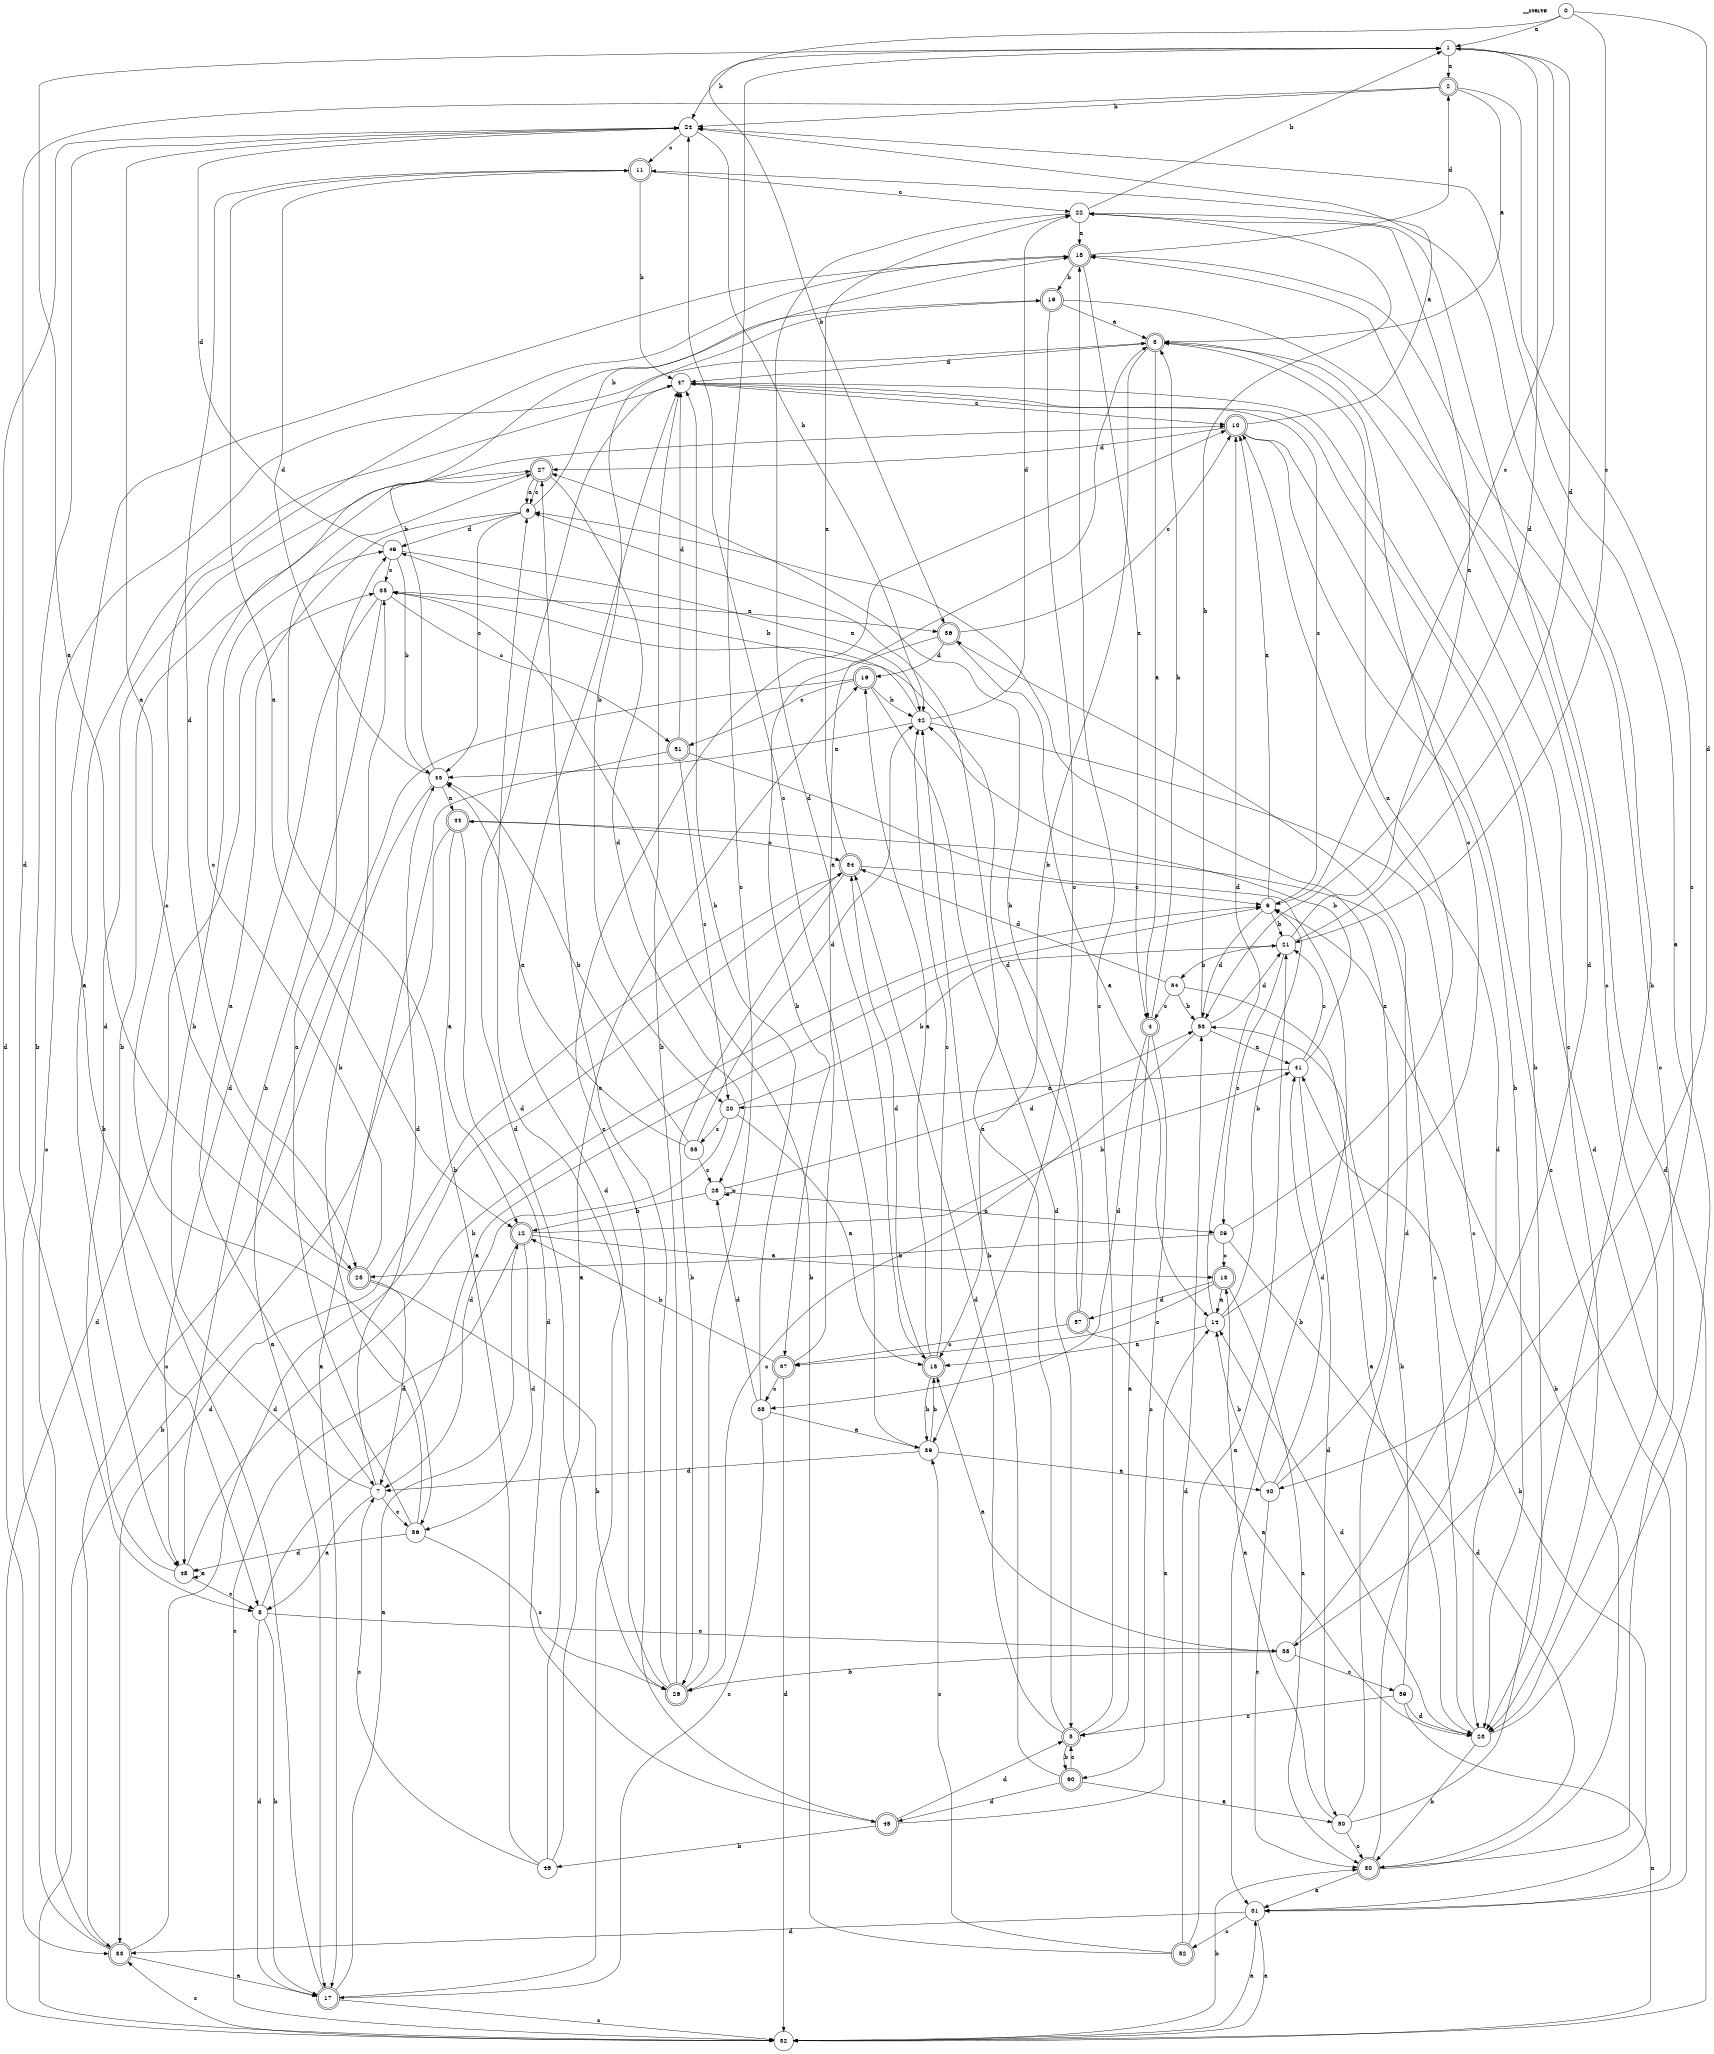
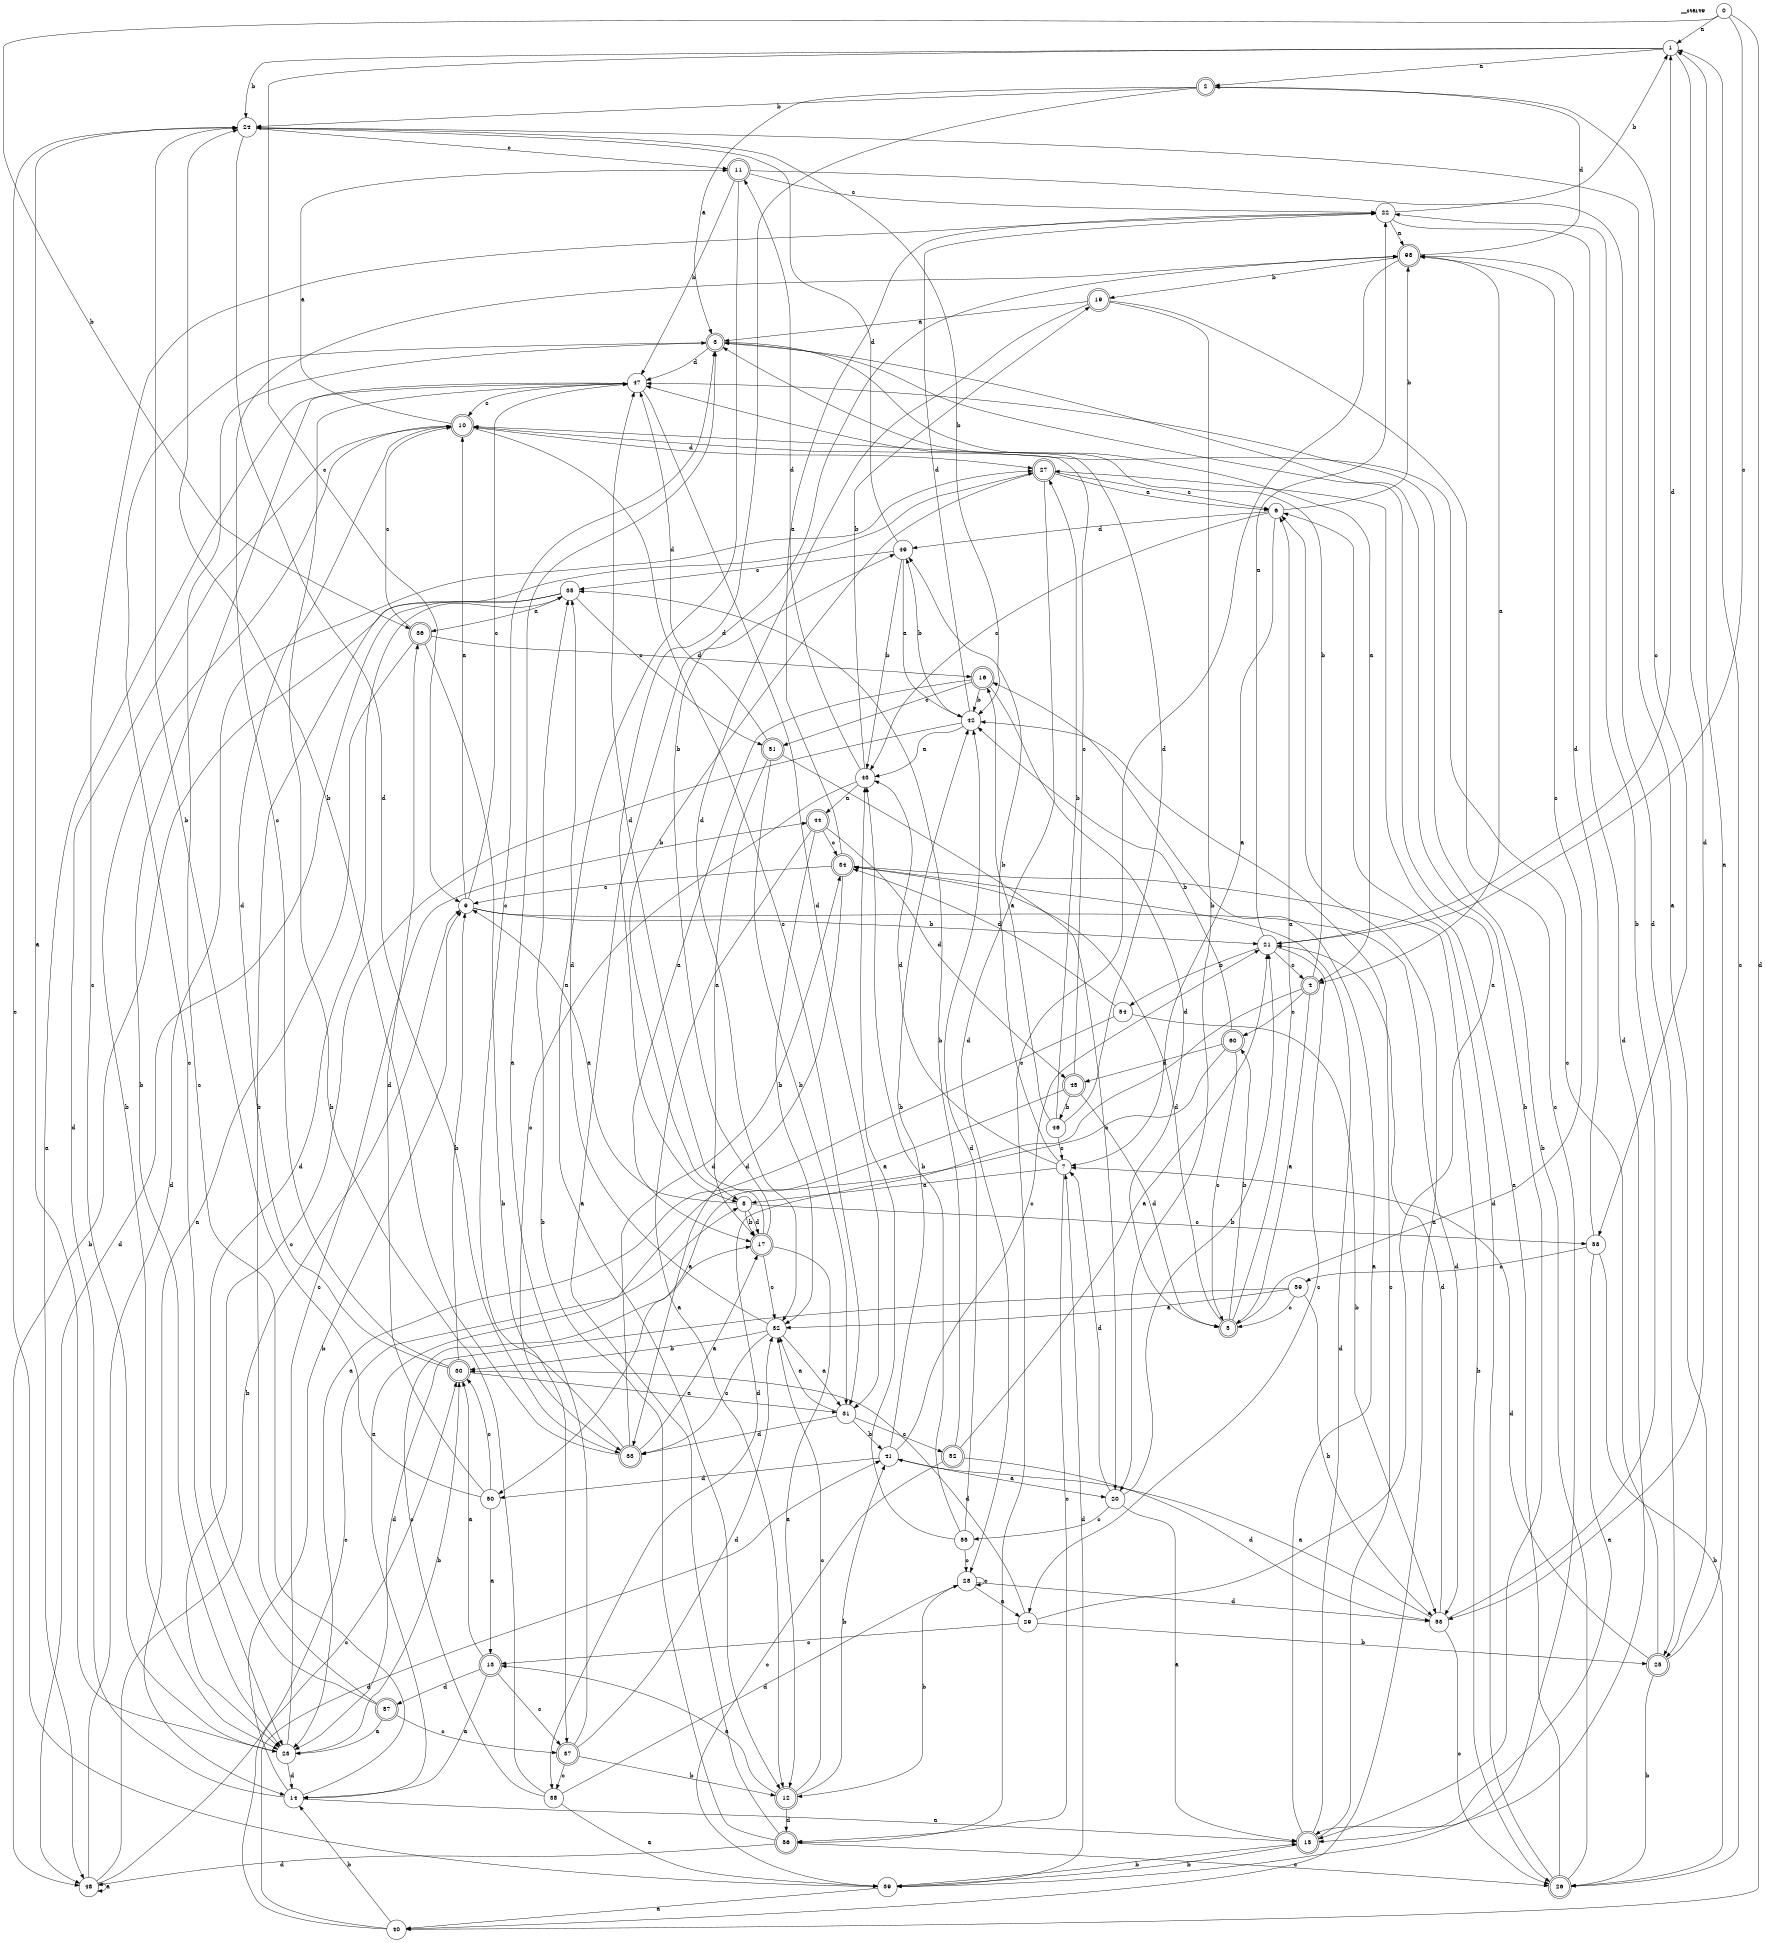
node "18": label "18" -> "98"
edge "54" -> "4": now "21" -> "4"
node "56": shape circle -> doublecircle
